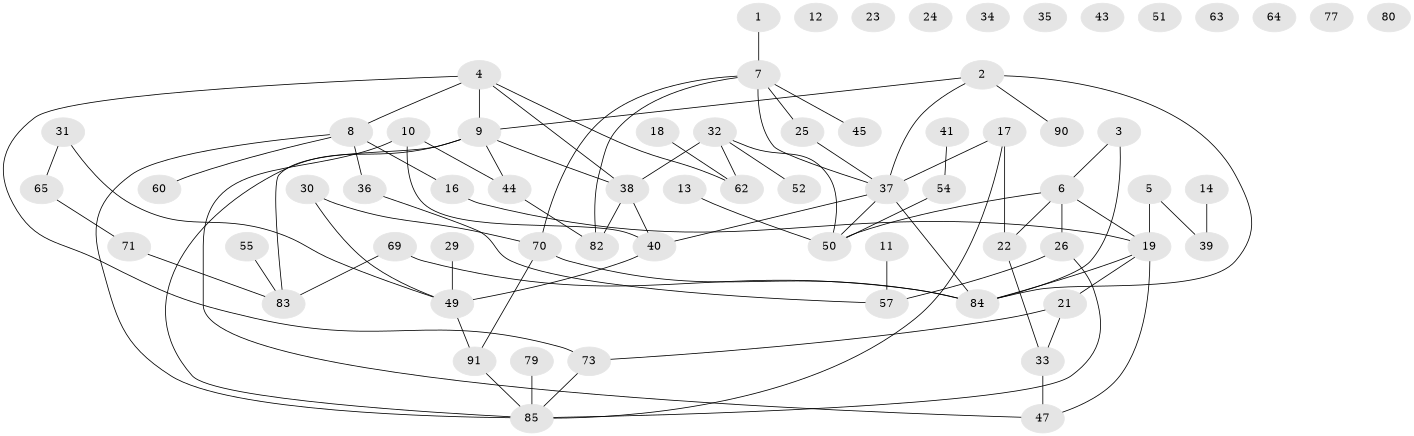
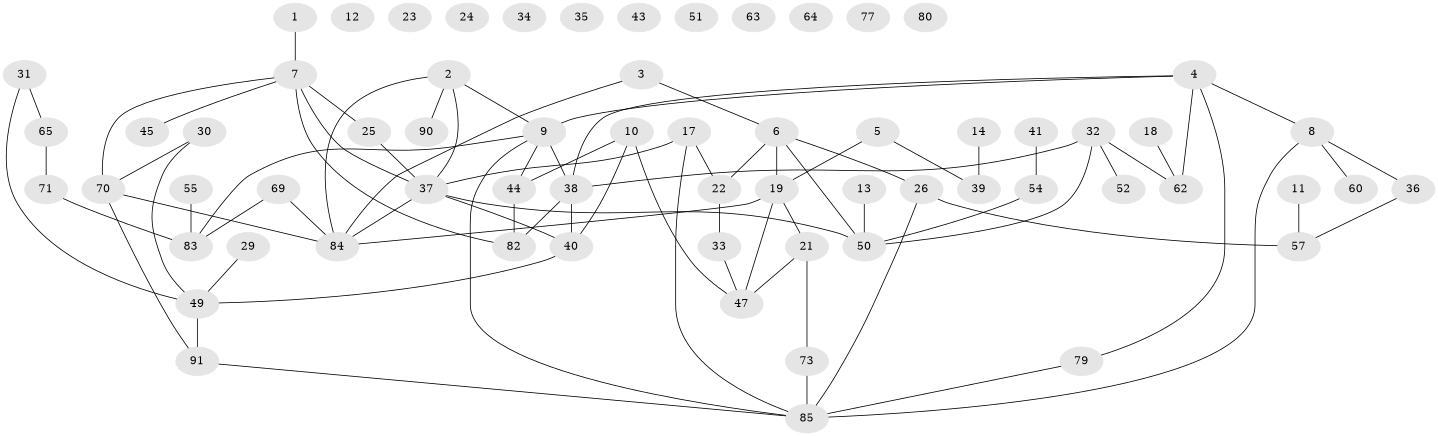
node "16": removed
edge "4" -- "73": now "4" -- "79"
edge "21" -- "33": now "21" -- "47"
